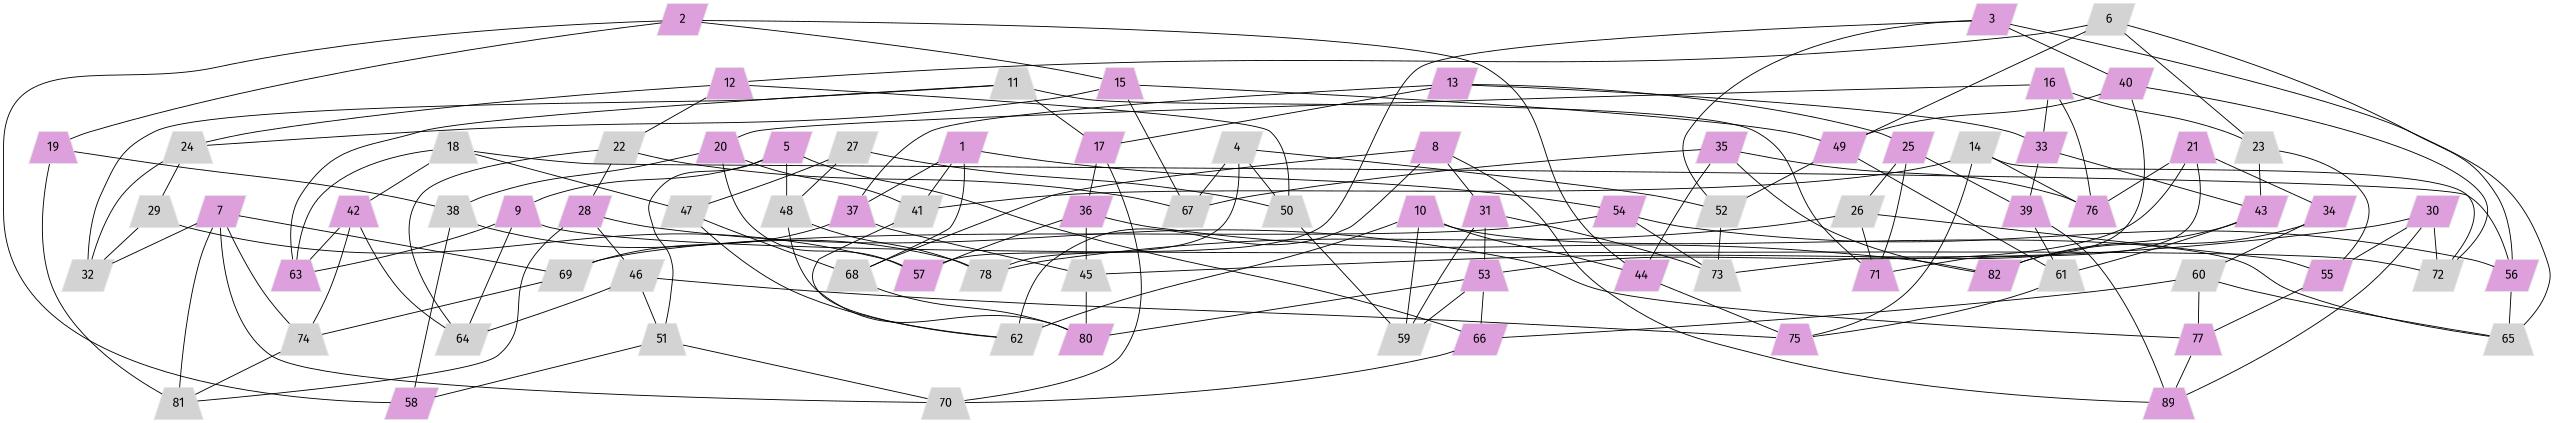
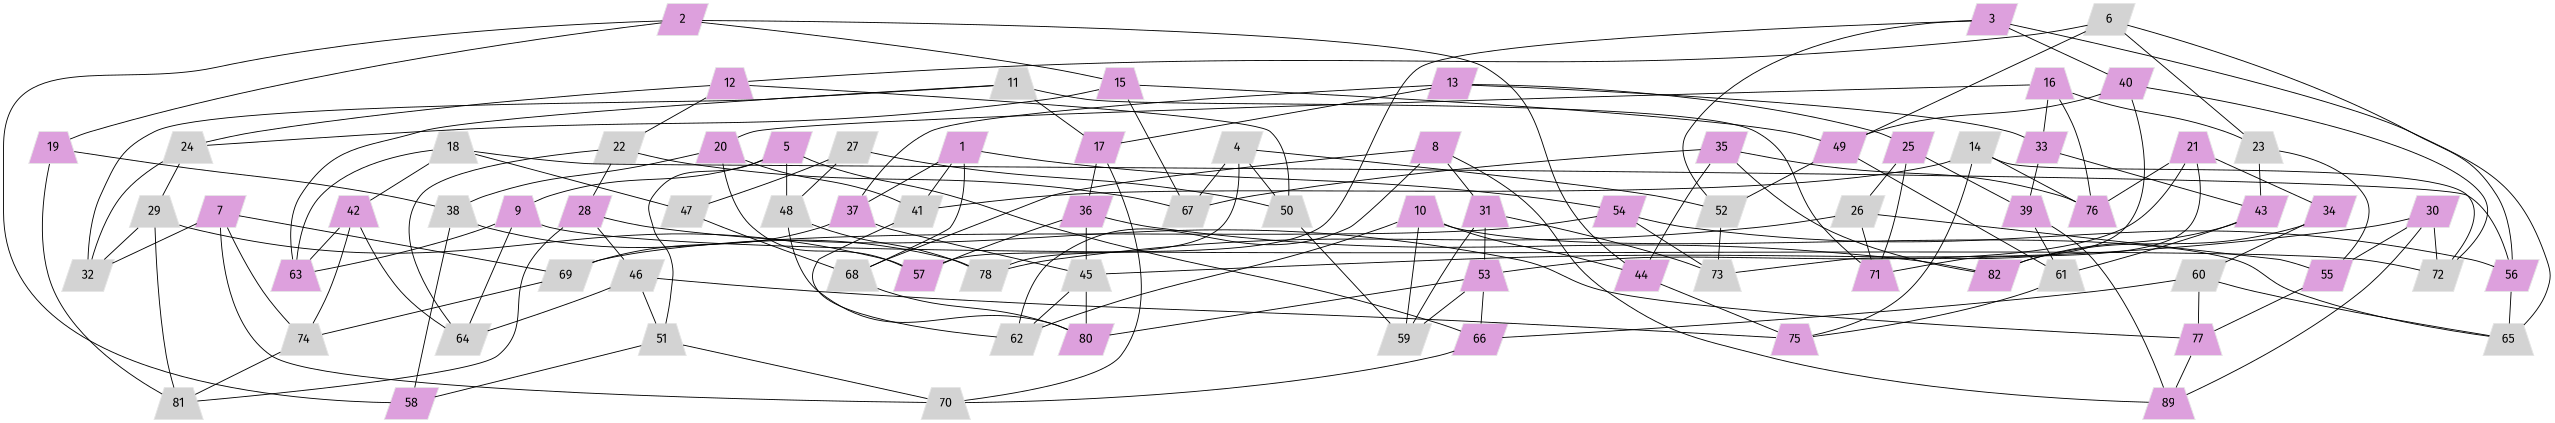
edge "47" -- "62": now "45" -- "62"
edge "7" -- "81": now "29" -- "81"
